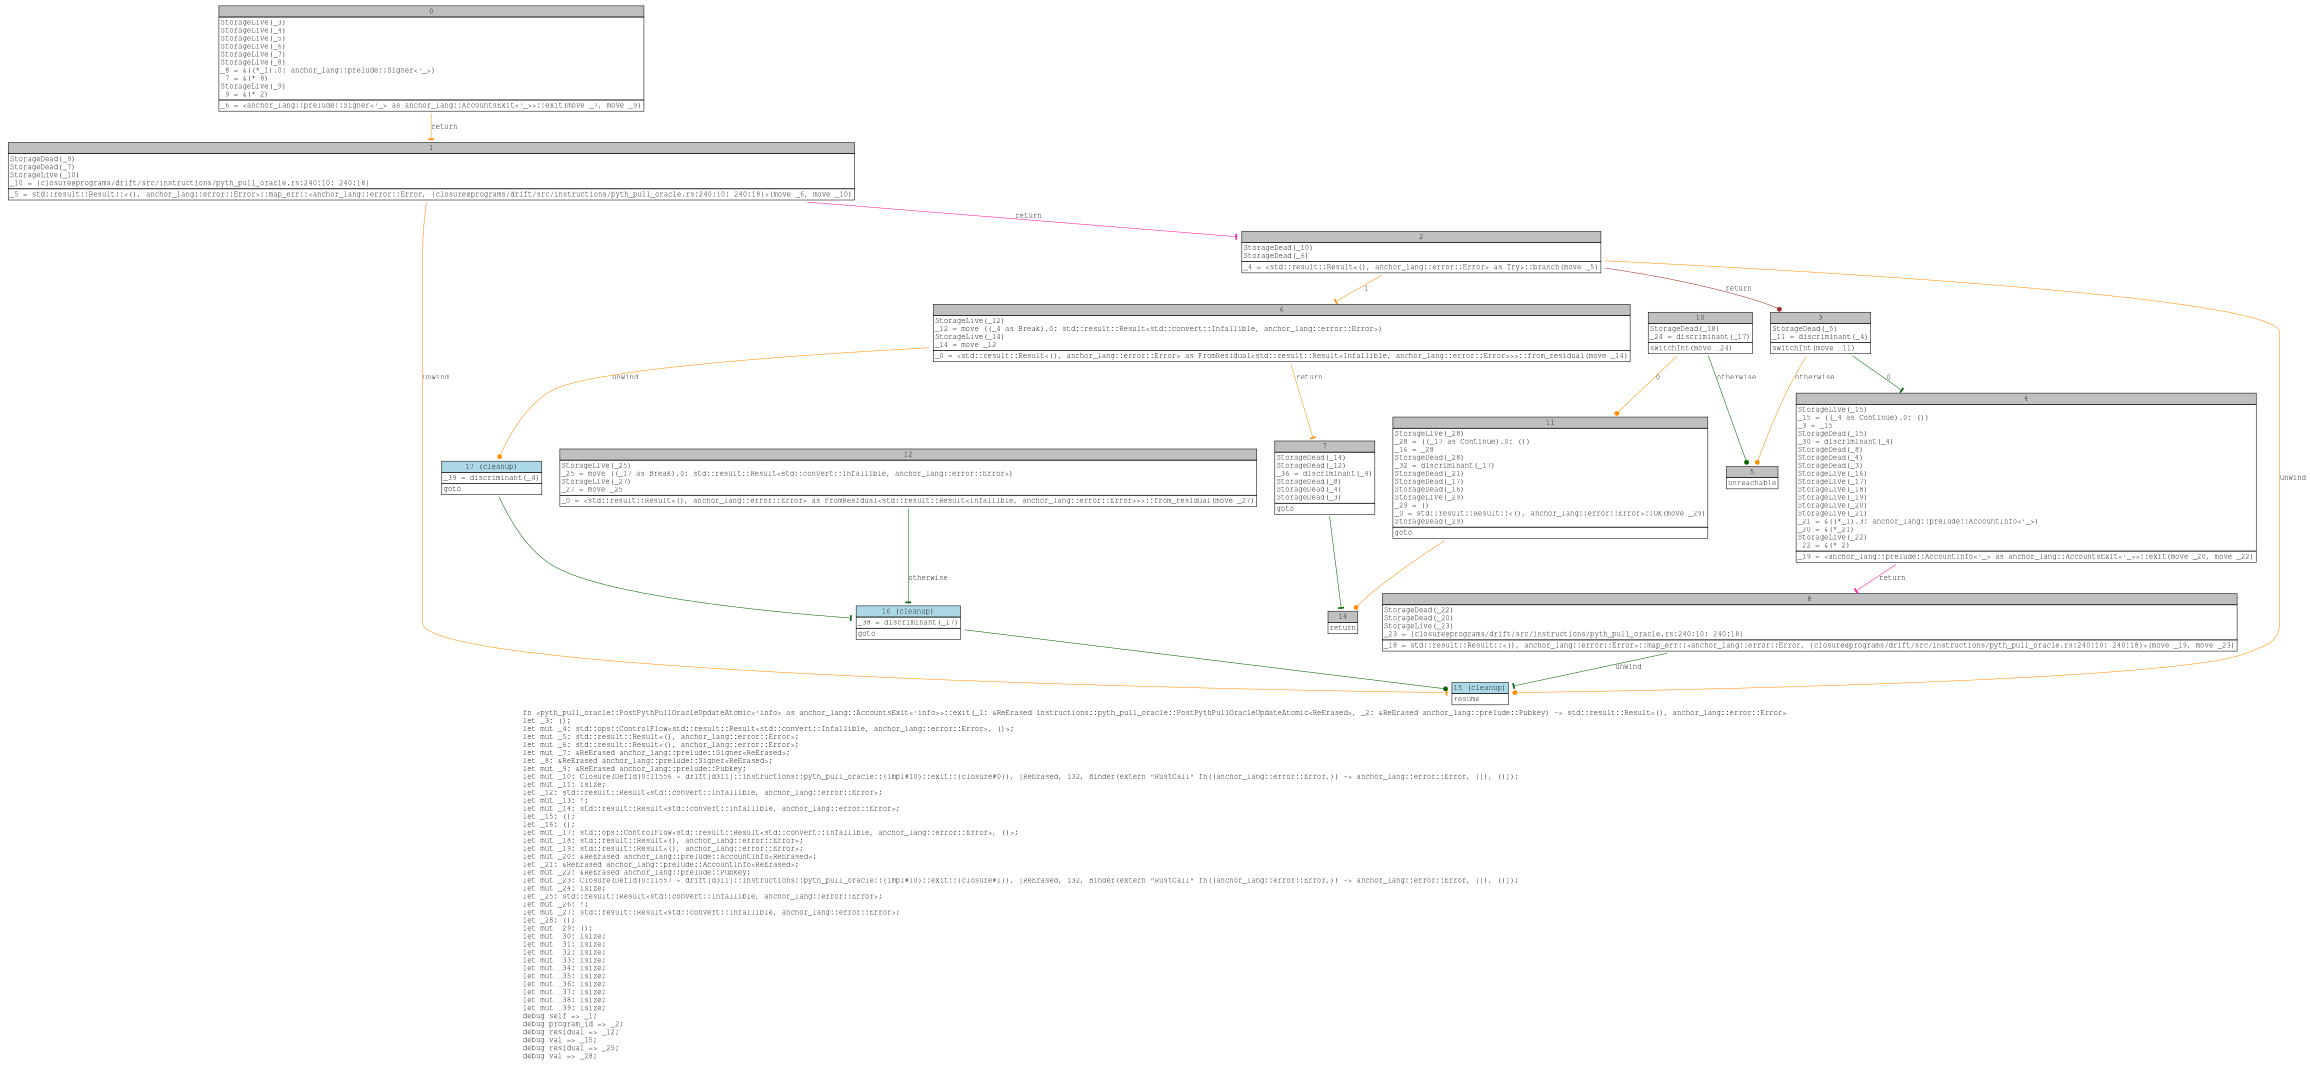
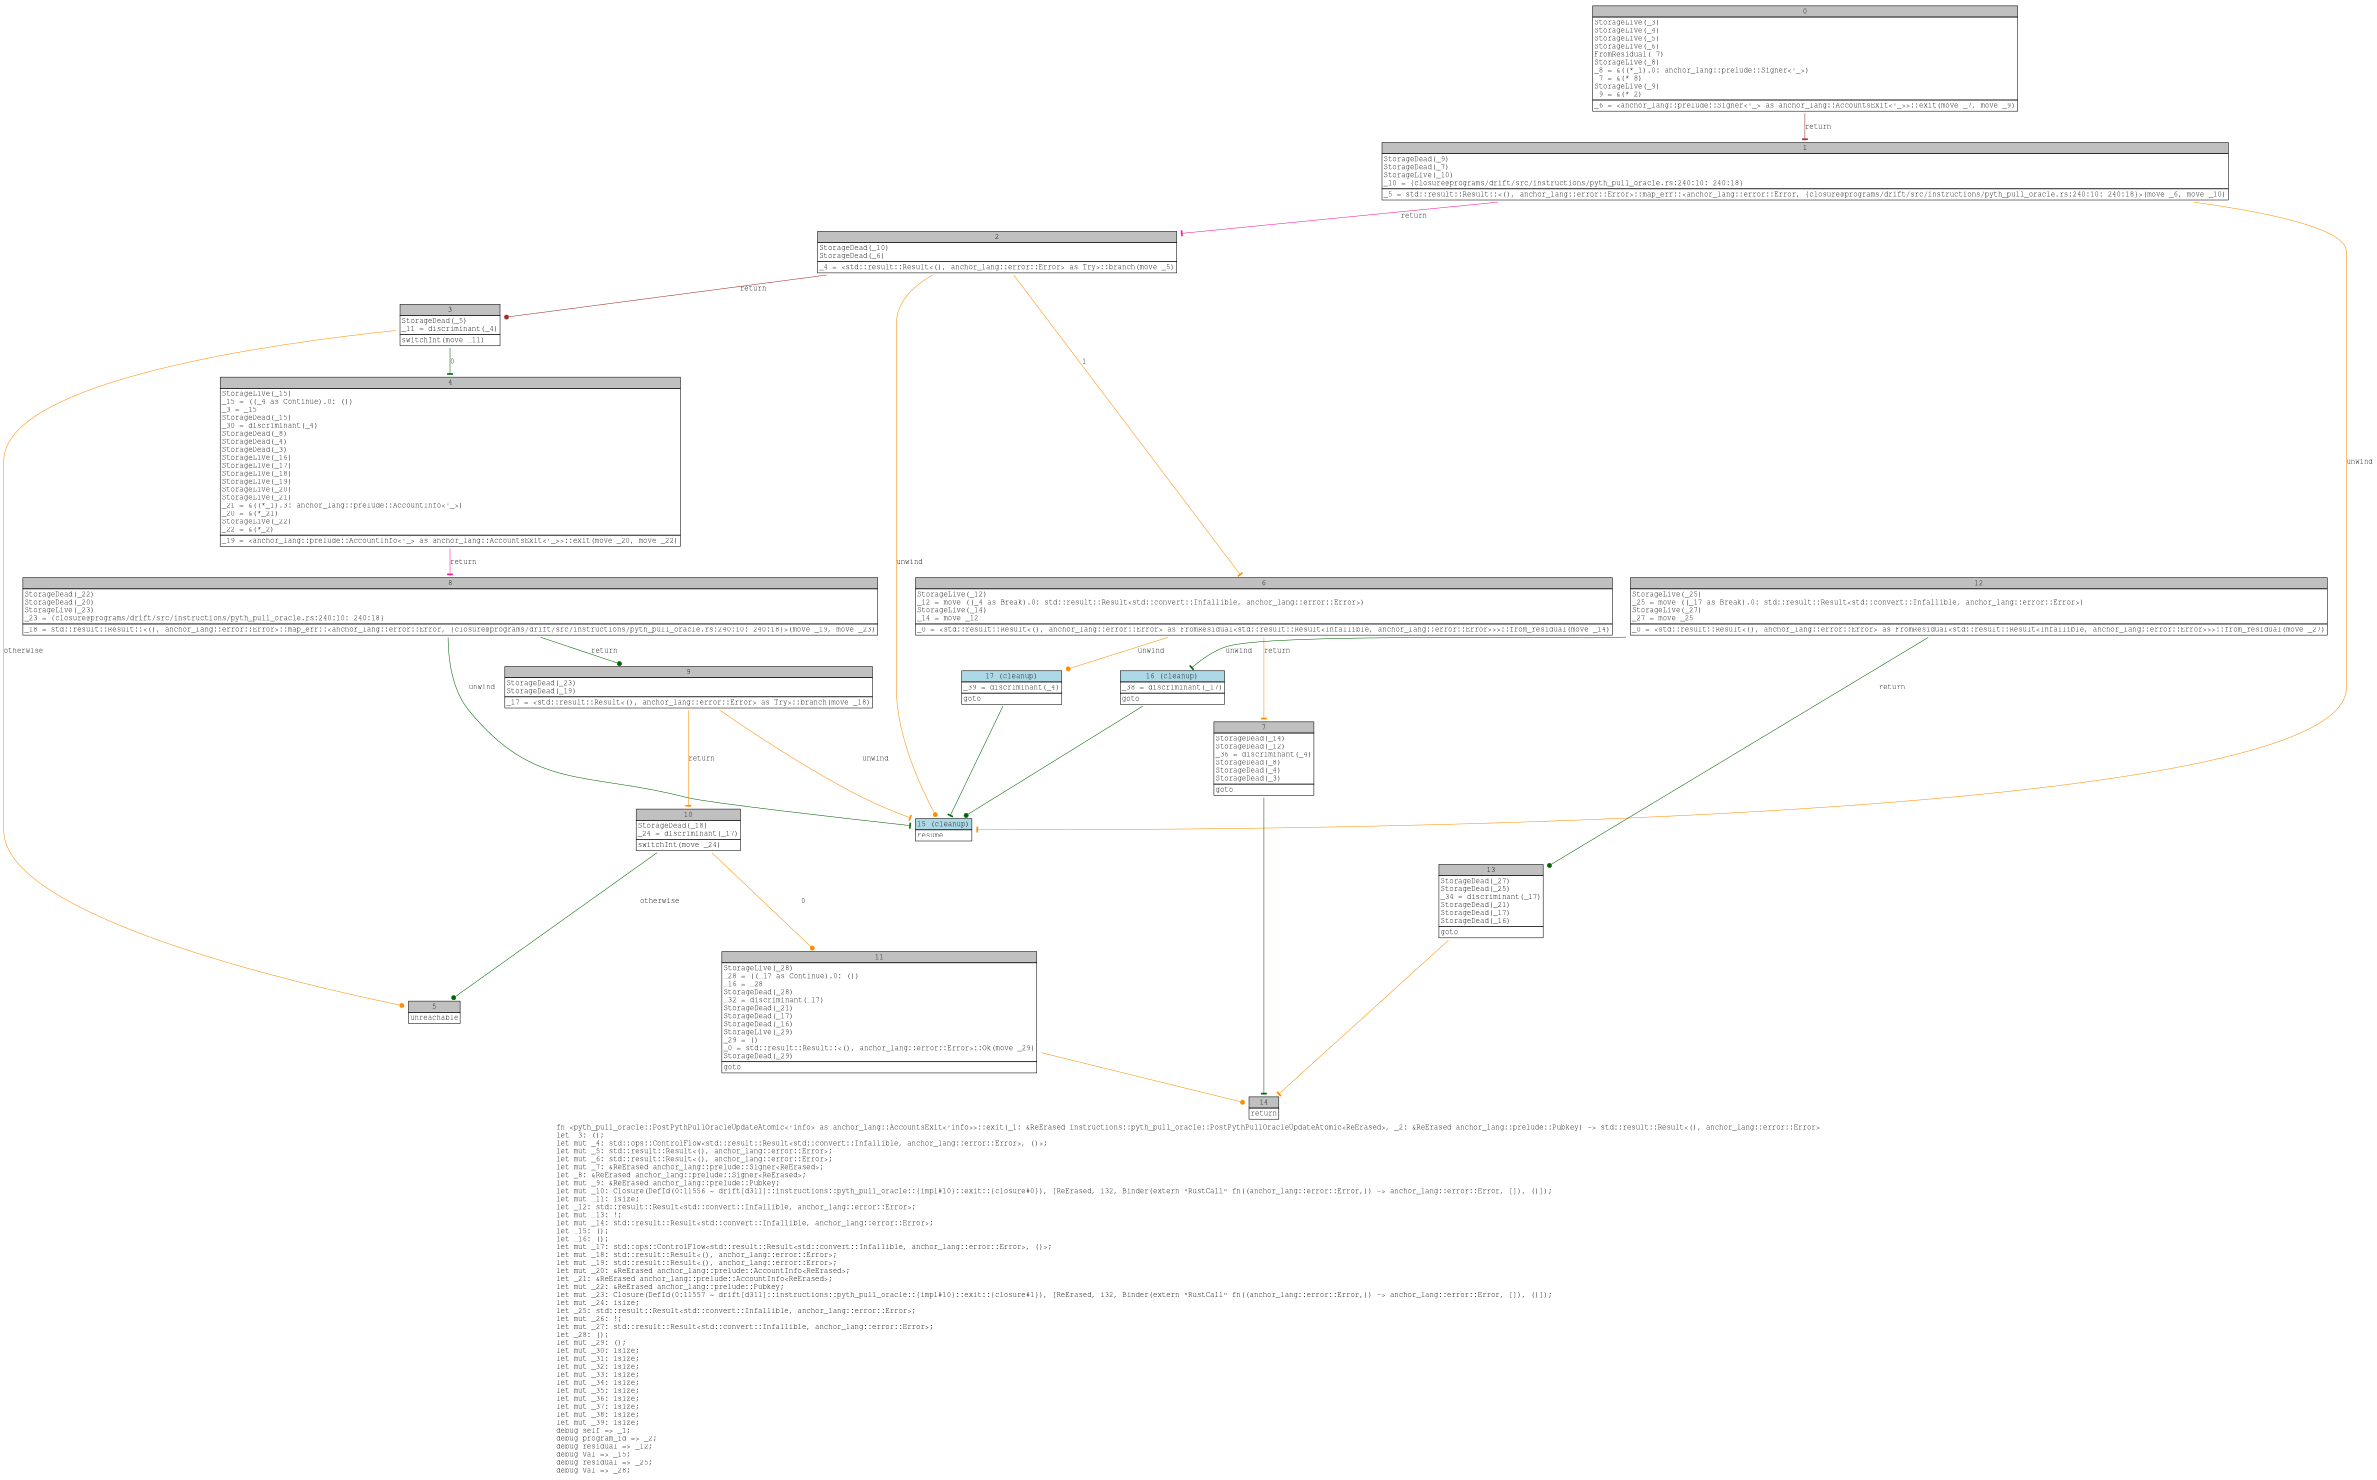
node "0": text "StorageLive(_7)" -> "FromResidual(_7)"
edge "0" -> "1": color darkorange -> brown
edge "12" -> "16 (cleanup)": label "otherwise" -> "unwind"
edge "17 (cleanup)" -> "16 (cleanup)": now "17 (cleanup)" -> "15 (cleanup)"
node "9": added
node "13": added
